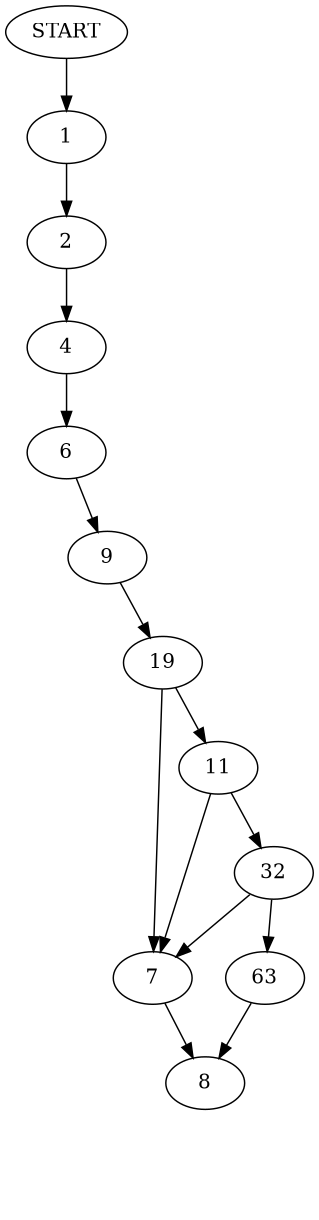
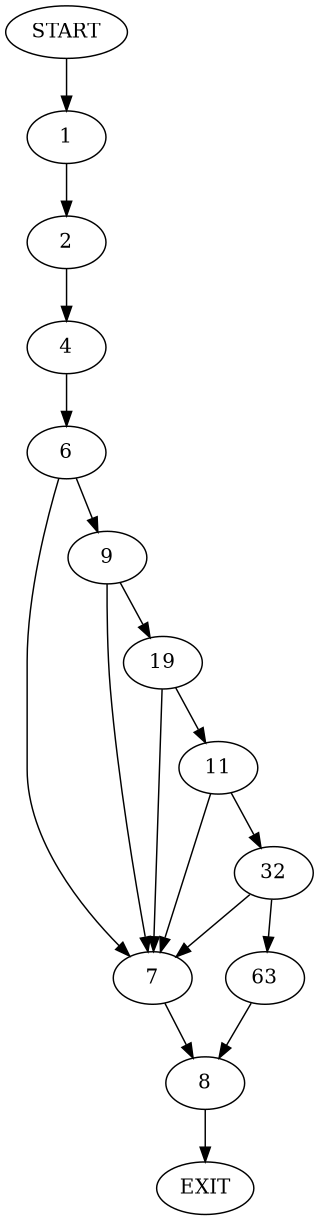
edge "6" -> "7": added
edge "9" -> "7": added
node "EXIT": added
